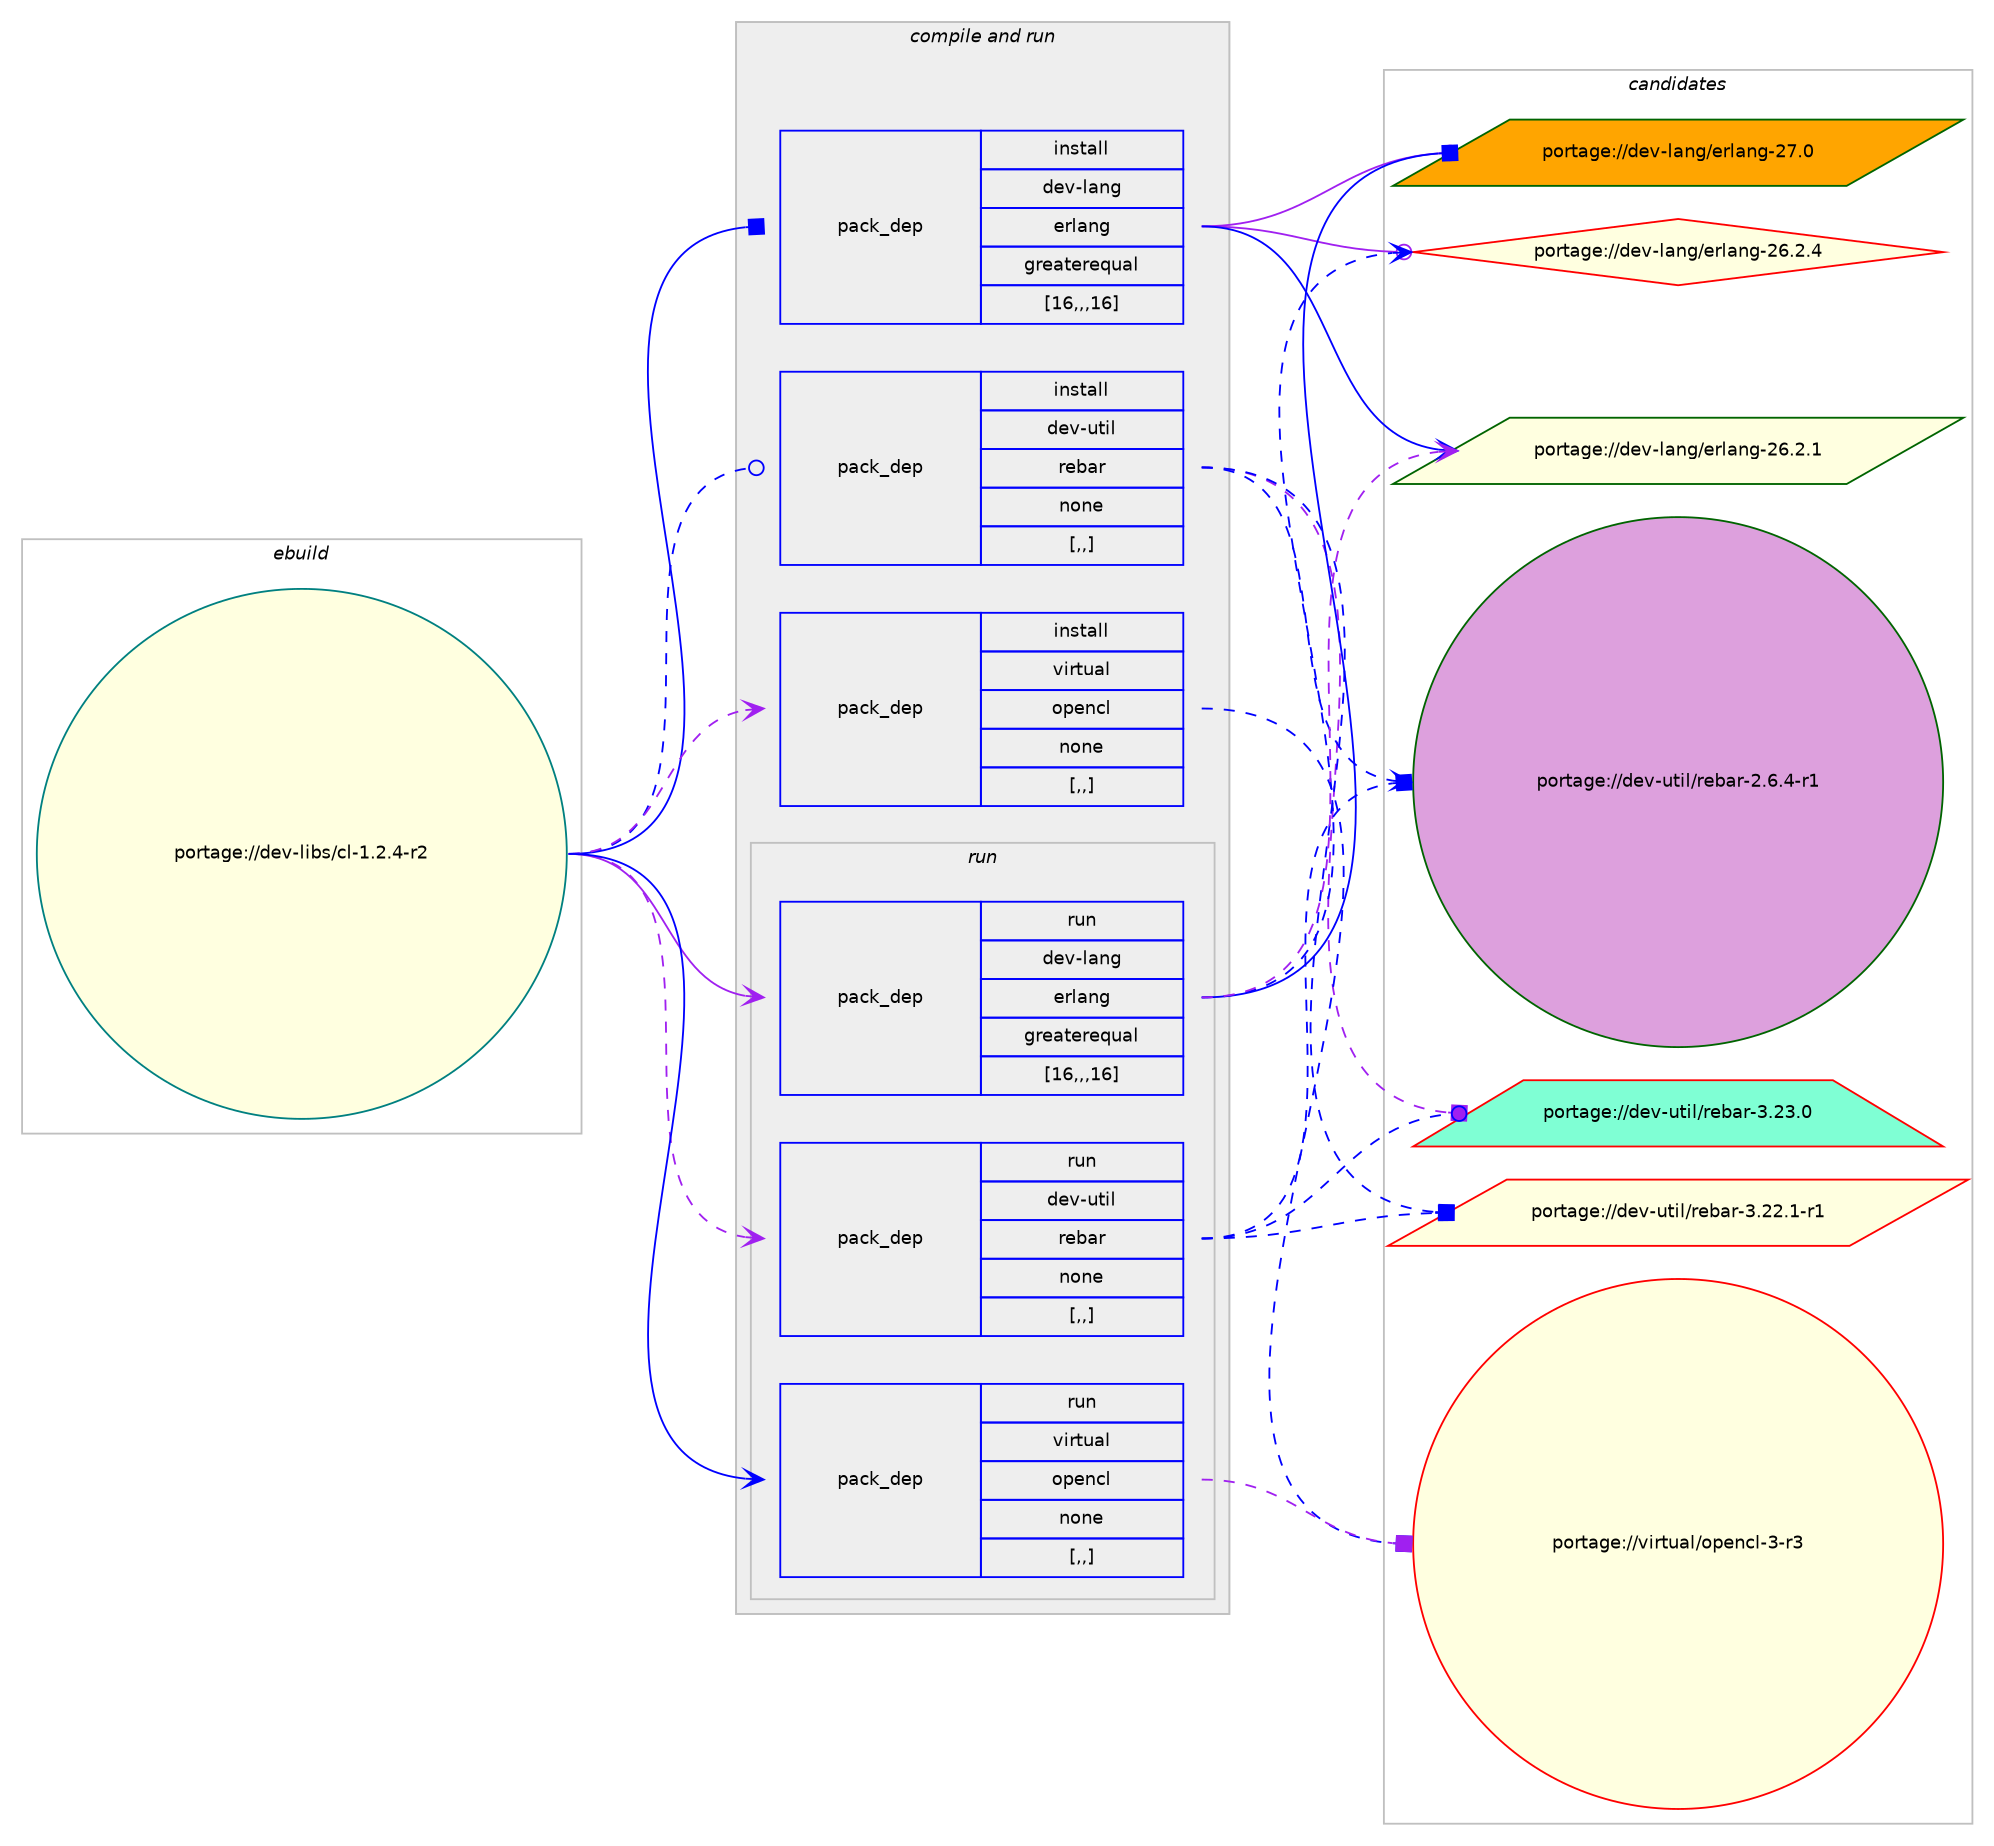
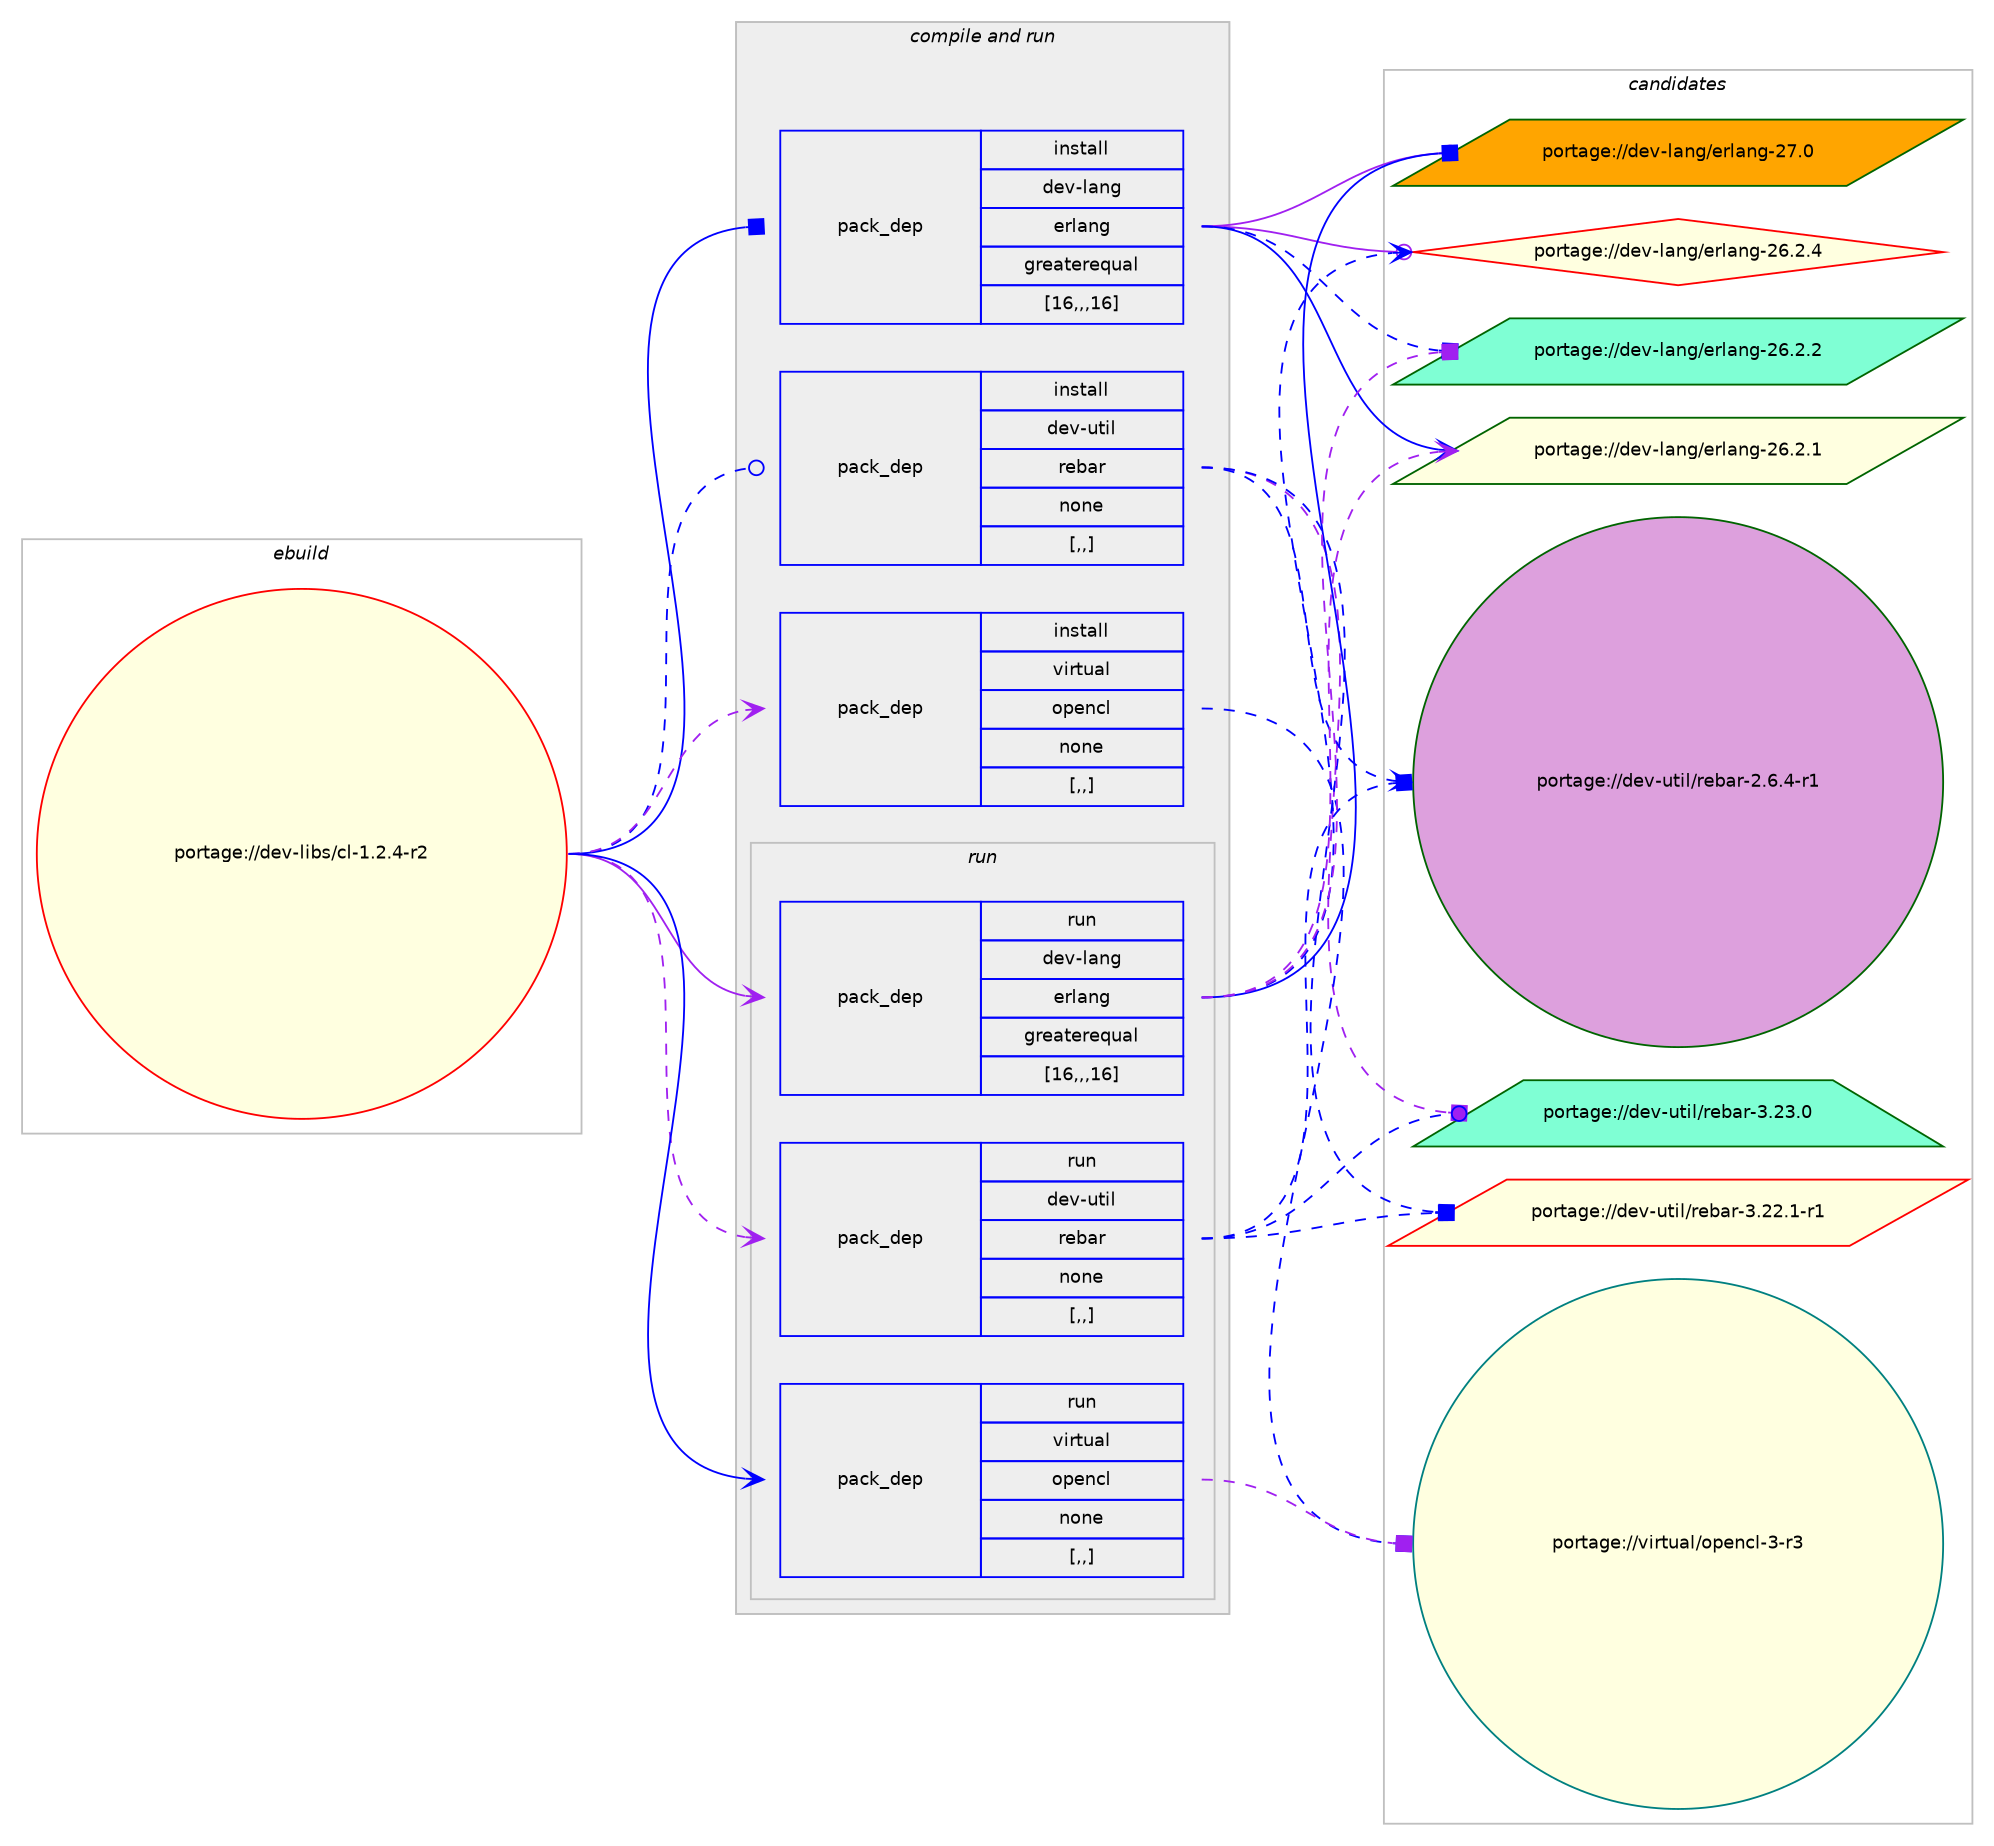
node "portage://dev-lang/erlang-26.2.2": added
node "portage://dev-libs/cl-1.2.4-r2": color teal -> red
node "portage://dev-util/rebar-3.23.0": color red -> darkgreen
node "portage://virtual/opencl-3-r3": color red -> teal
